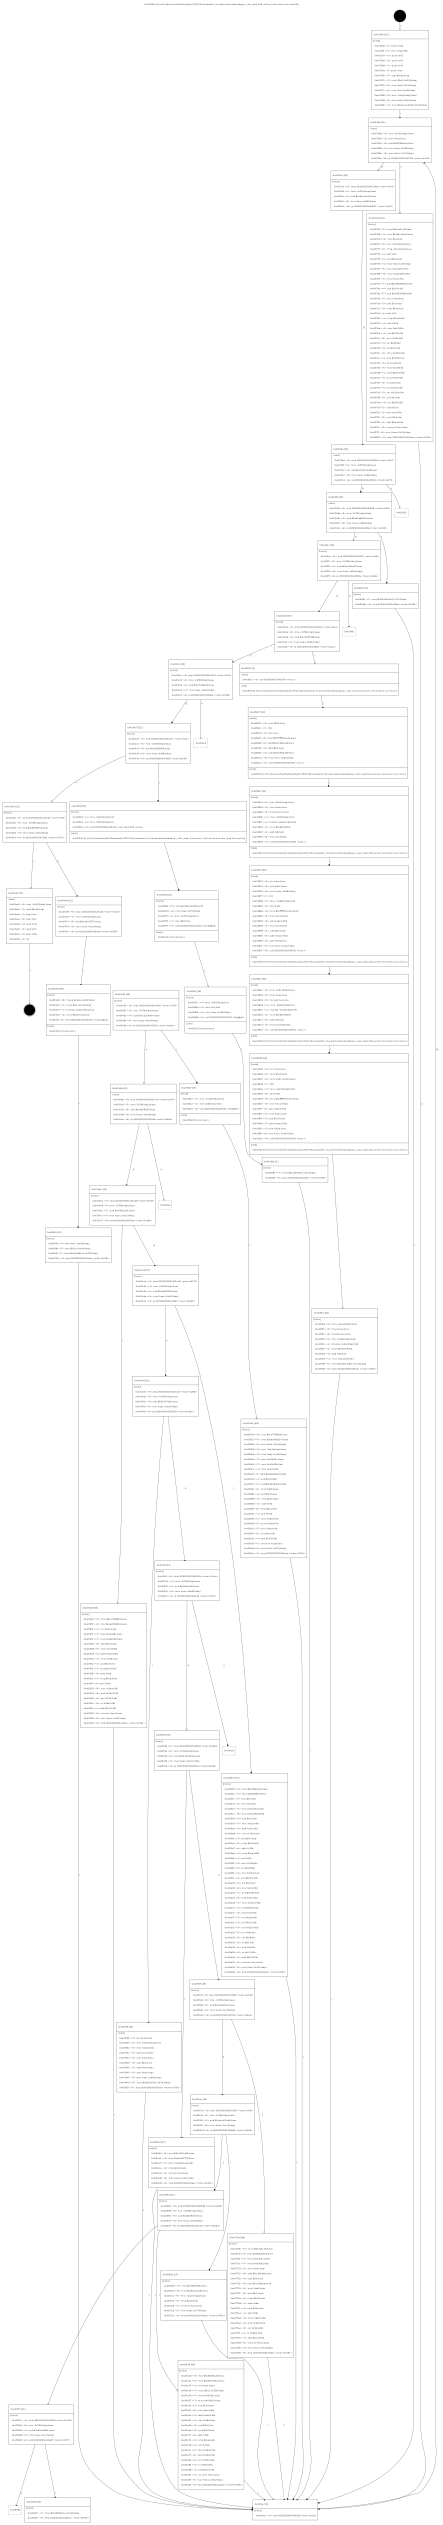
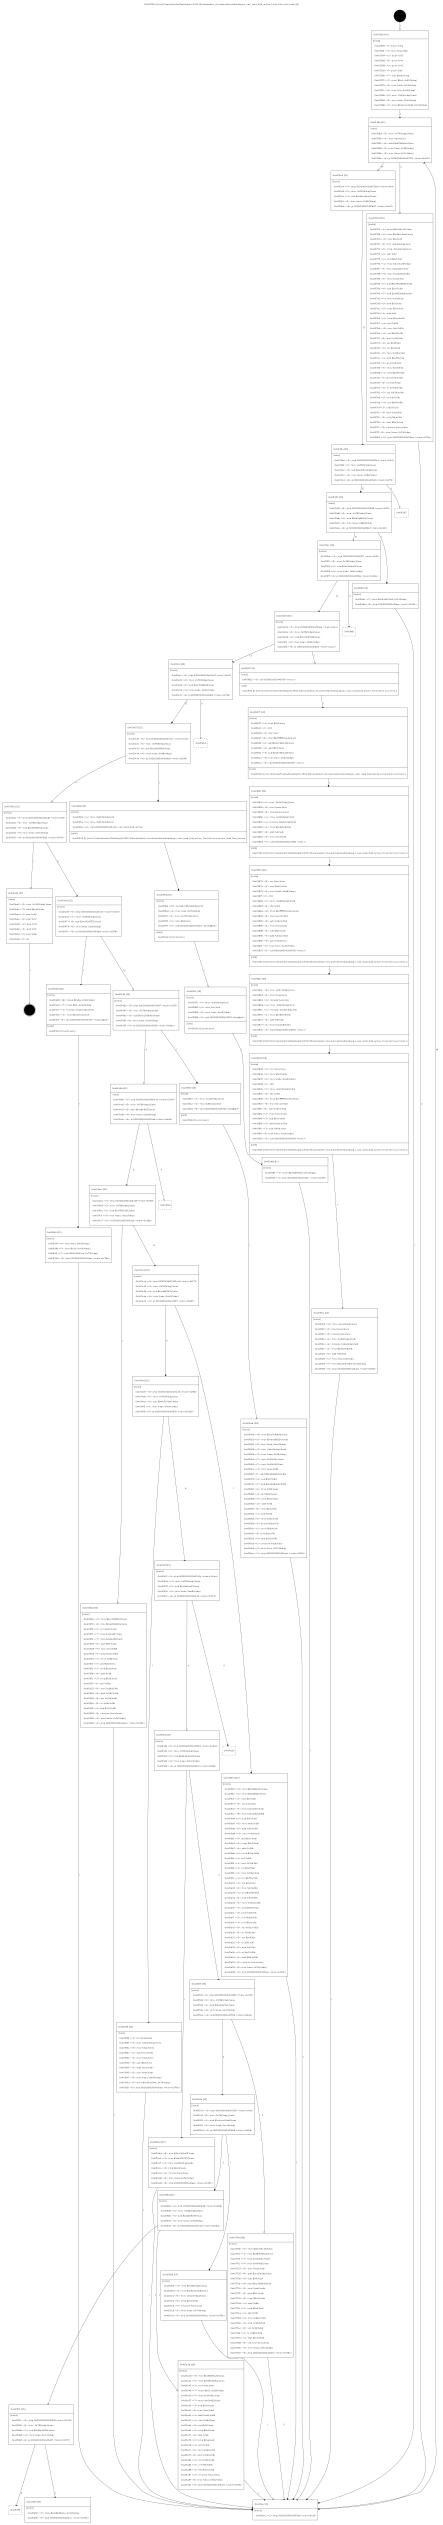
edge "0x401469 [25]" -> "0x401482 [25]": added, label "10"
